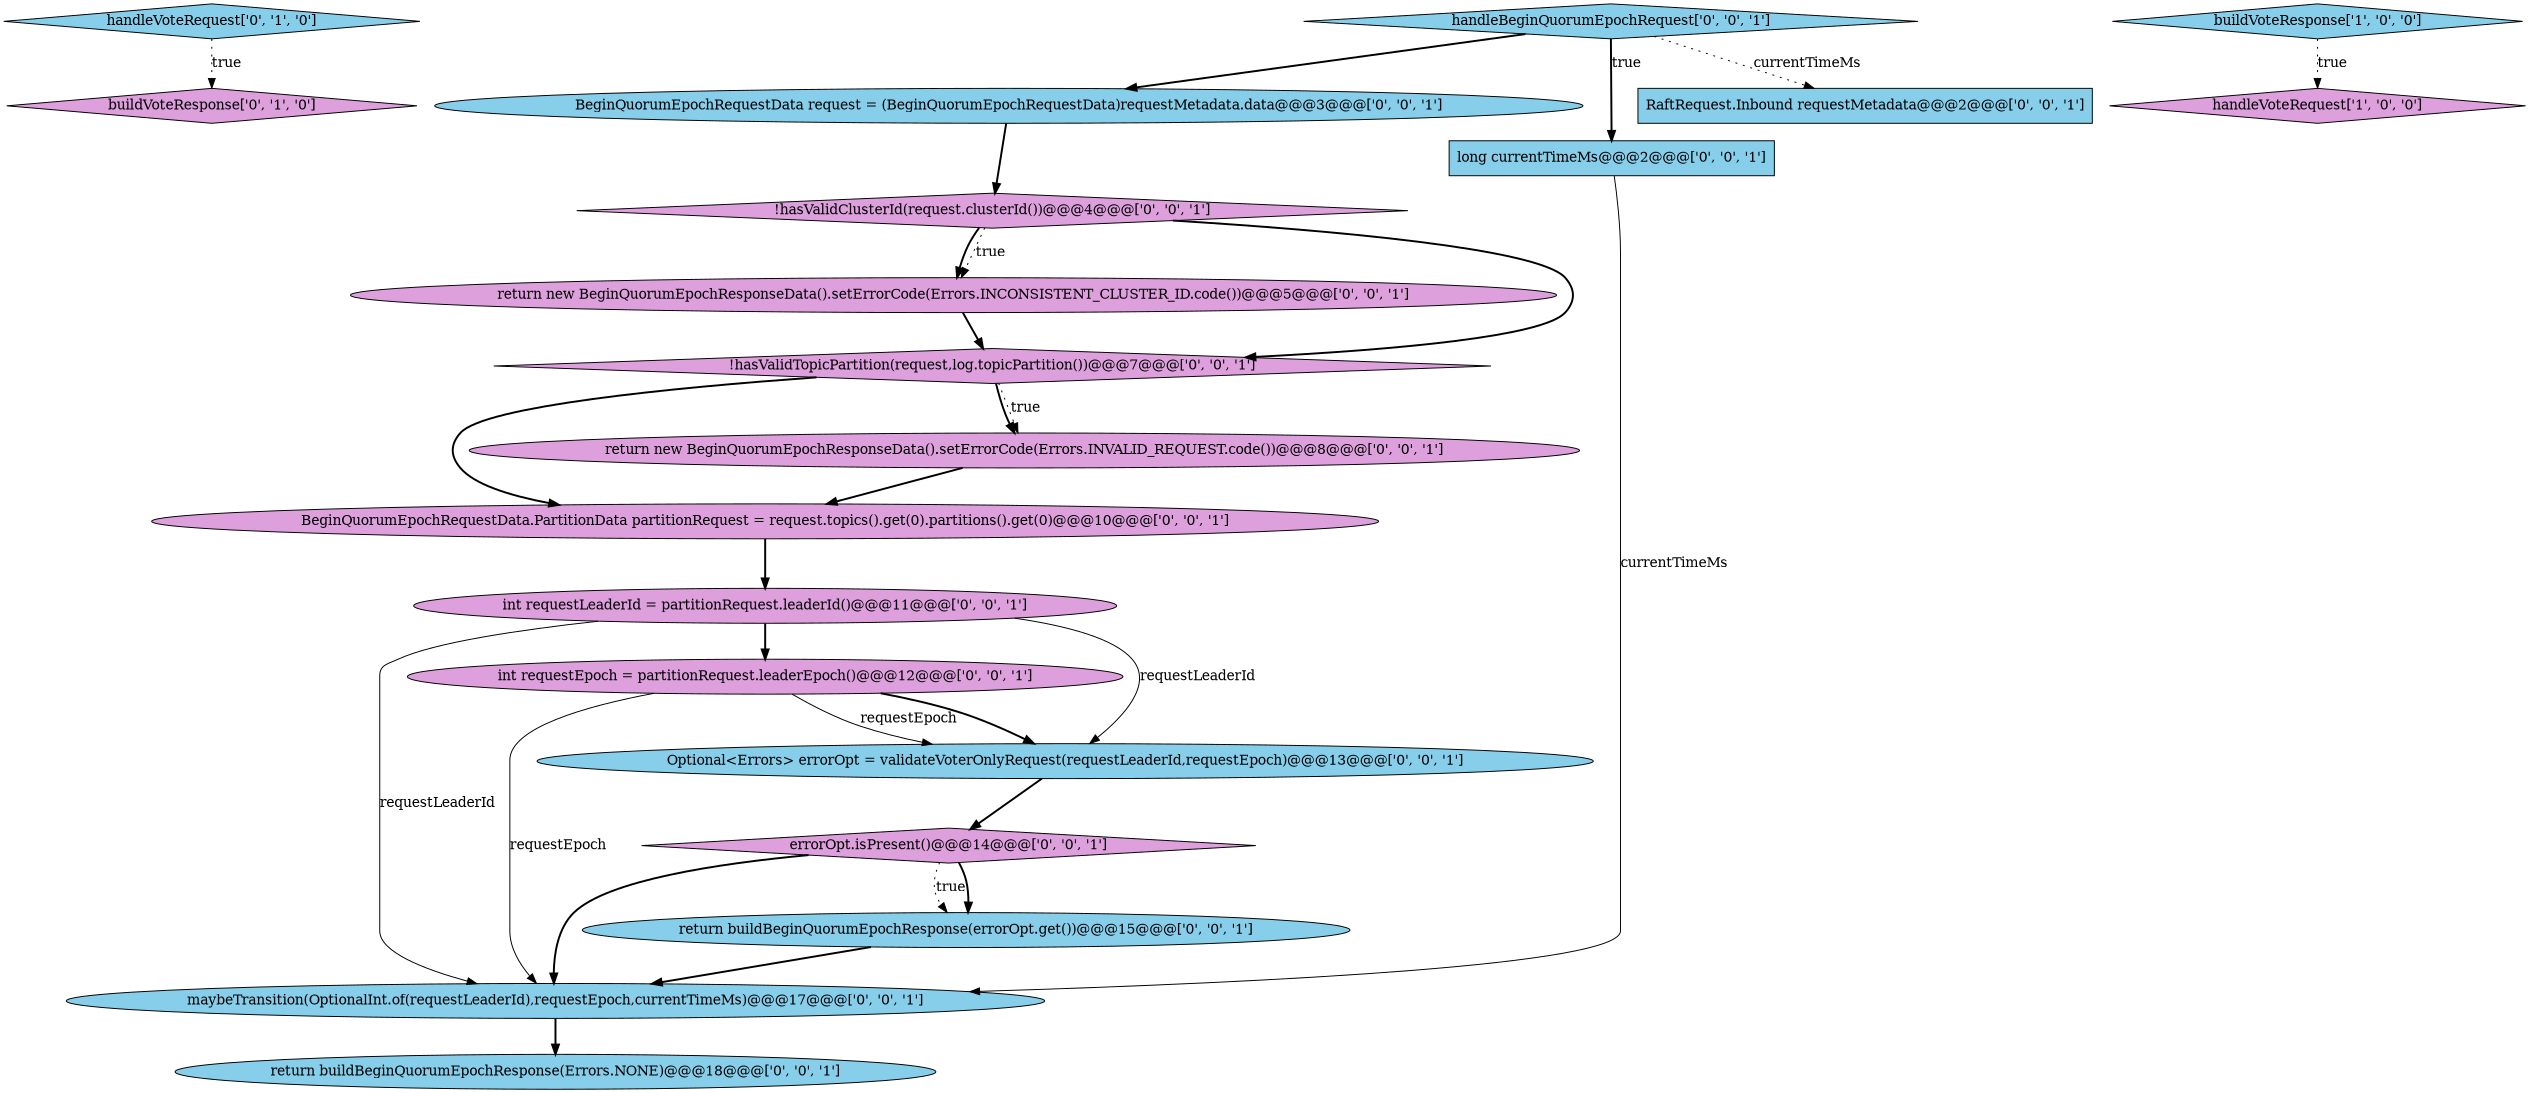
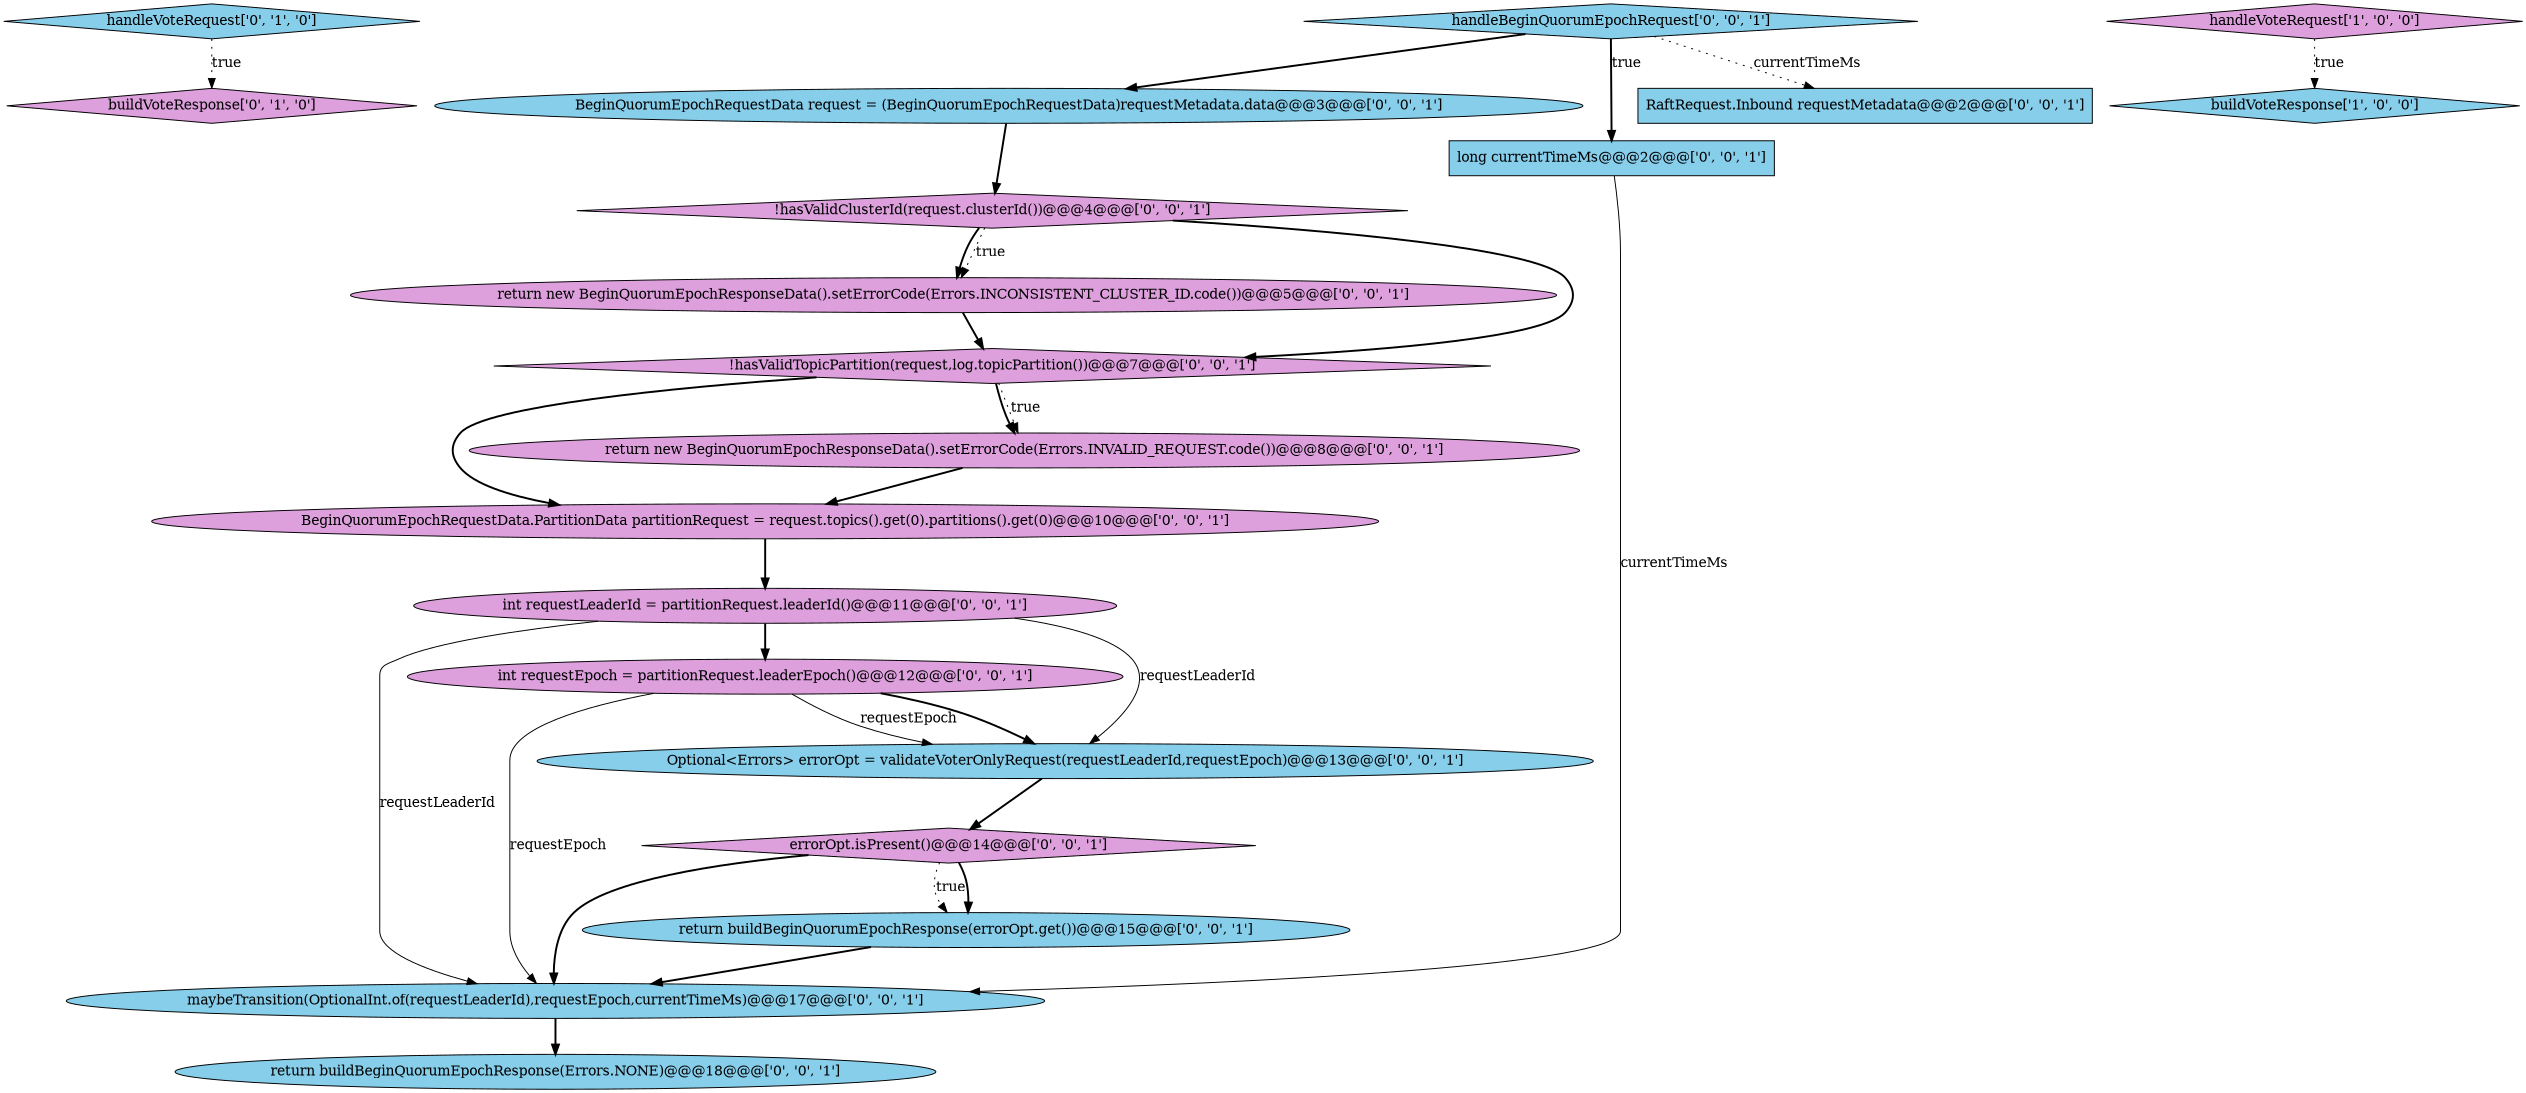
edge "buildVoteResponse['1', '0', '0']" -> "handleVoteRequest['1', '0', '0']": reversed
